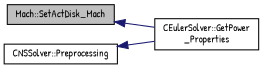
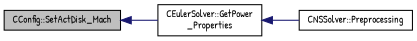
node "Mach::SetActDisk_Mach": label "Mach::SetActDisk_Mach" -> "CConfig::SetActDisk_Mach"
edge "CEulerSolver::GetPower _Properties" -> "CNSSolver::Preprocessing": reversed
